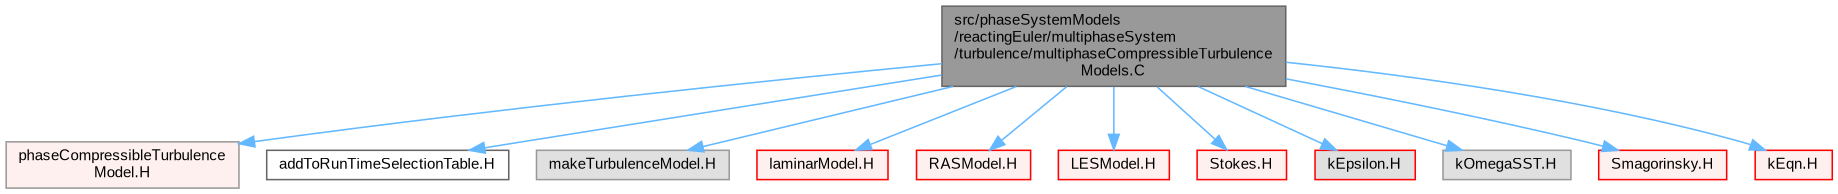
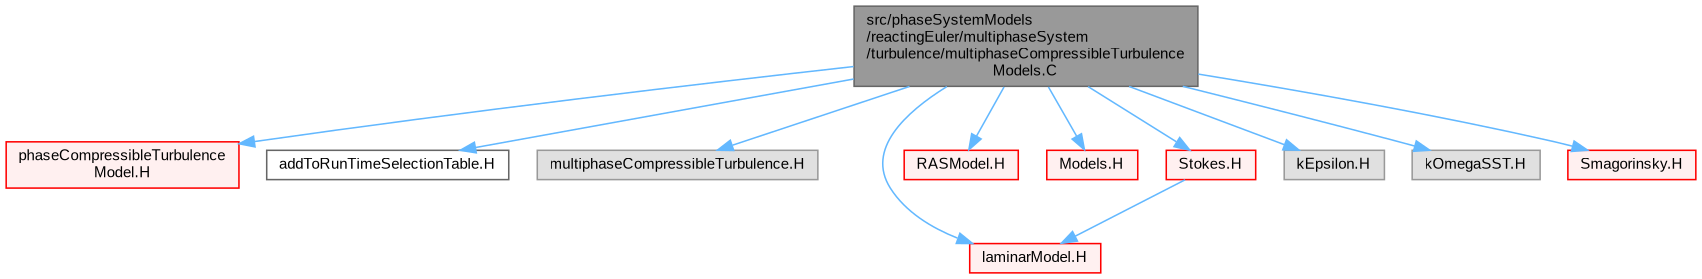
node "phaseCompressibleTurbulence Model.H": color grey60 -> red
node "makeTurbulenceModel.H": label "makeTurbulenceModel.H" -> "multiphaseCompressibleTurbulence.H"
node "LESModel.H": label "LESModel.H" -> "Models.H"
node "kEpsilon.H": color red -> grey60
node "kEqn.H": removed
edge "Stokes.H" -> "laminarModel.H": added
